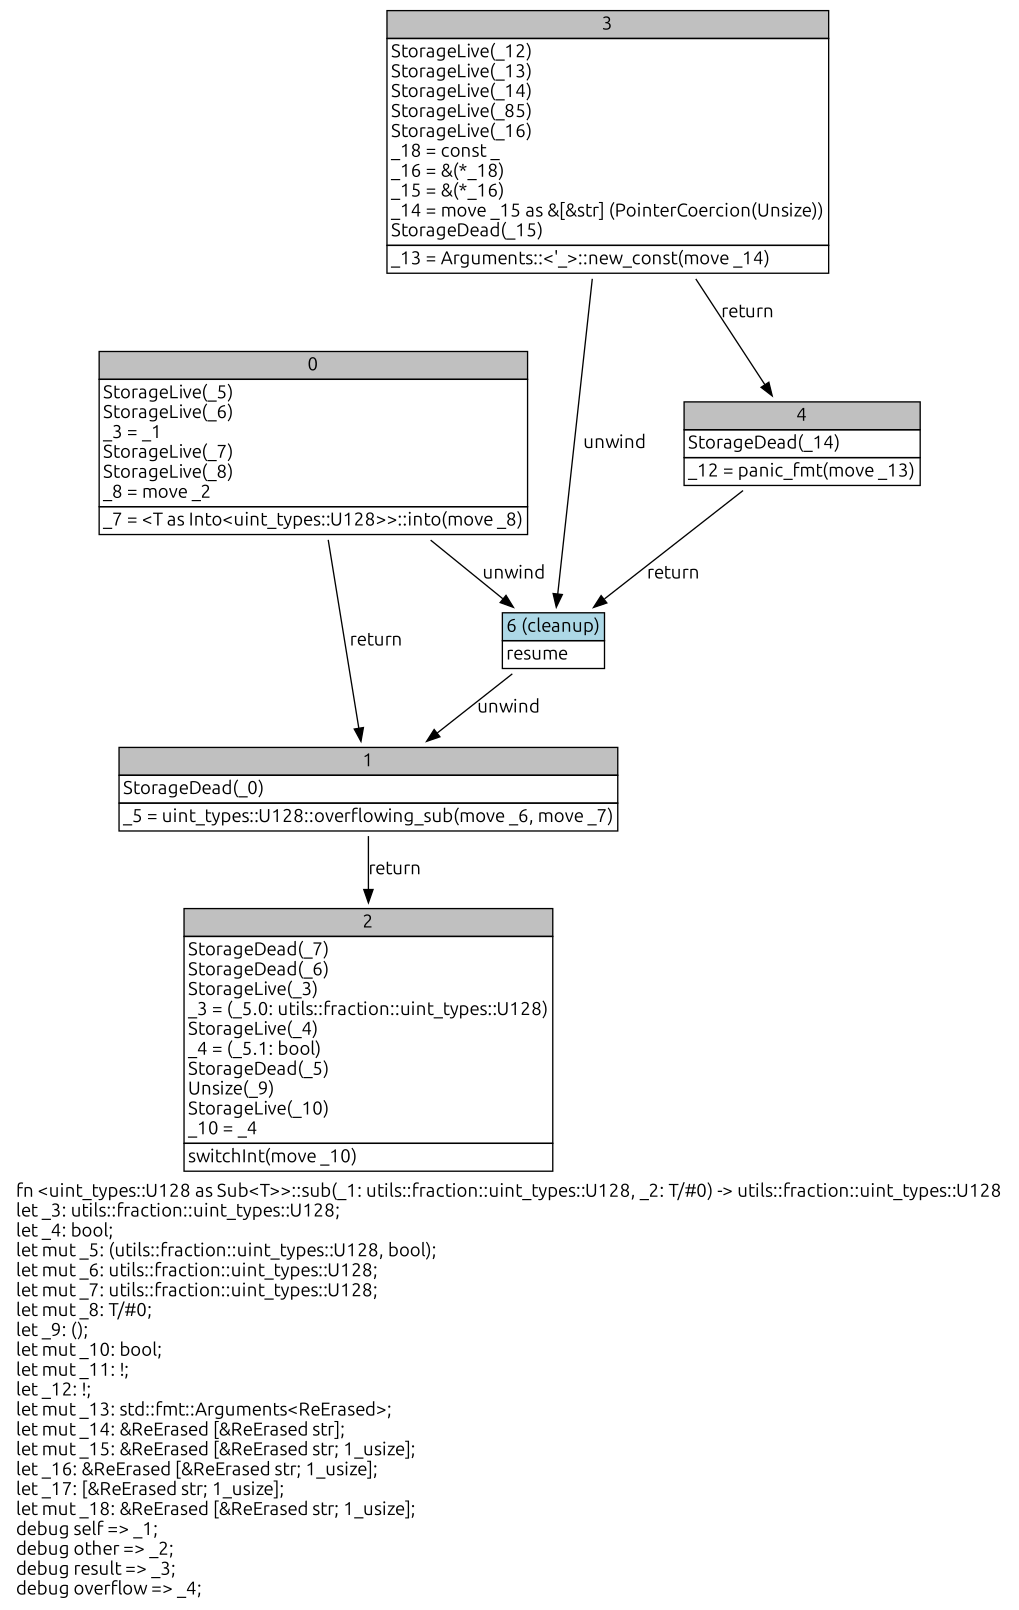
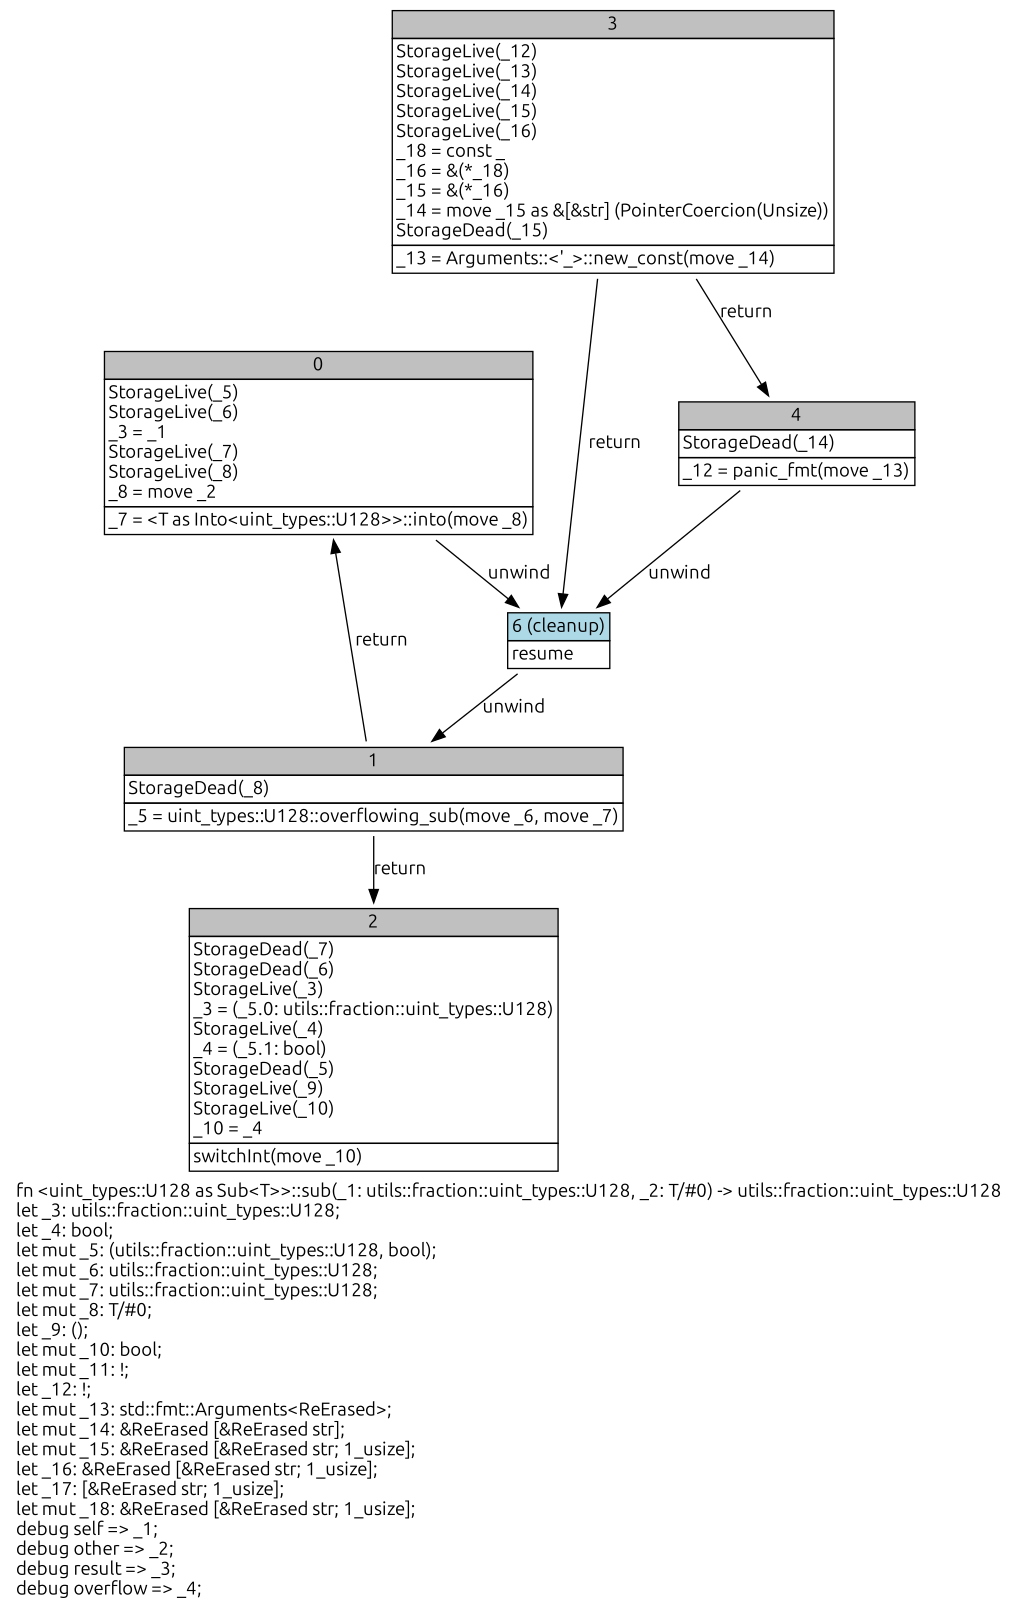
node "3": text "StorageLive(_85)" -> "StorageLive(_15)"
edge "3" -> "6 (cleanup)": label "unwind" -> "return"
edge "4" -> "6 (cleanup)": label "return" -> "unwind"
edge "0" -> "1": reversed
node "1": text "StorageDead(_0)" -> "StorageDead(_8)"
node "2": text "Unsize(_9)" -> "StorageLive(_9)"
